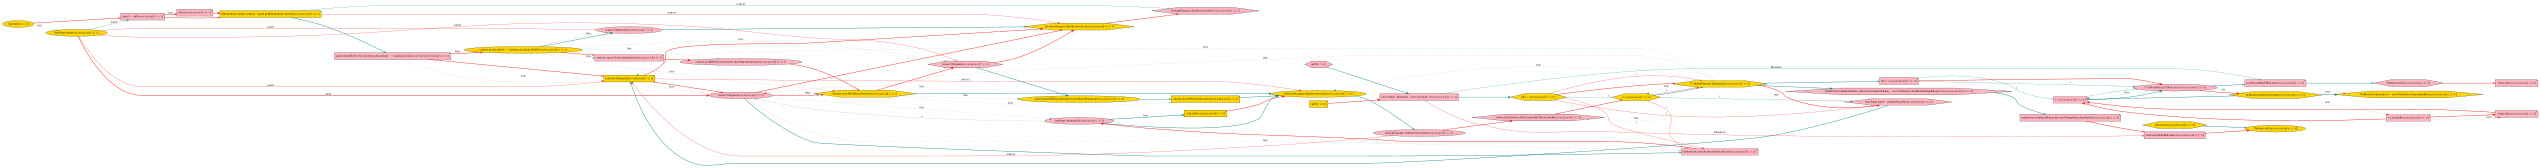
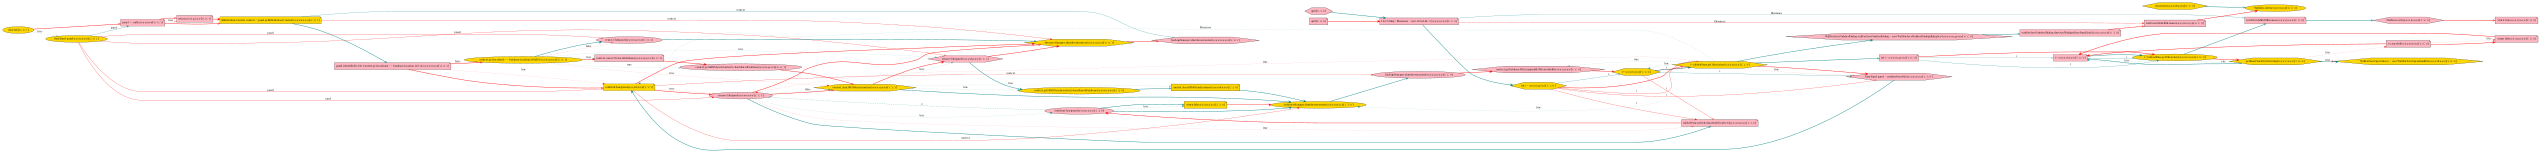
edge "i < tabbedPane.getTabs().size()@@@5@@@['1', '1', '0']" -> "confirmClose(panel)@@@8@@@['1', '1', '1']": label "true" -> "filenames"
node "i < tabbedPane.getTabs().size()@@@25@@@['1', '0', '0']": fillcolor lightpink -> gold
edge "BasePanel panel@@@2@@@['0', '0', '1']" -> "removeTab(panel)@@@9@@@['1', '1', '1']": style bold -> solid
node "quit['1', '0', '0']": fillcolor gold -> lightpink
edge "BackupManager.shutdown(context)@@@21@@@['1', '1', '0']" -> "confirmClose(panel)@@@8@@@['1', '1', '1']": reversed
